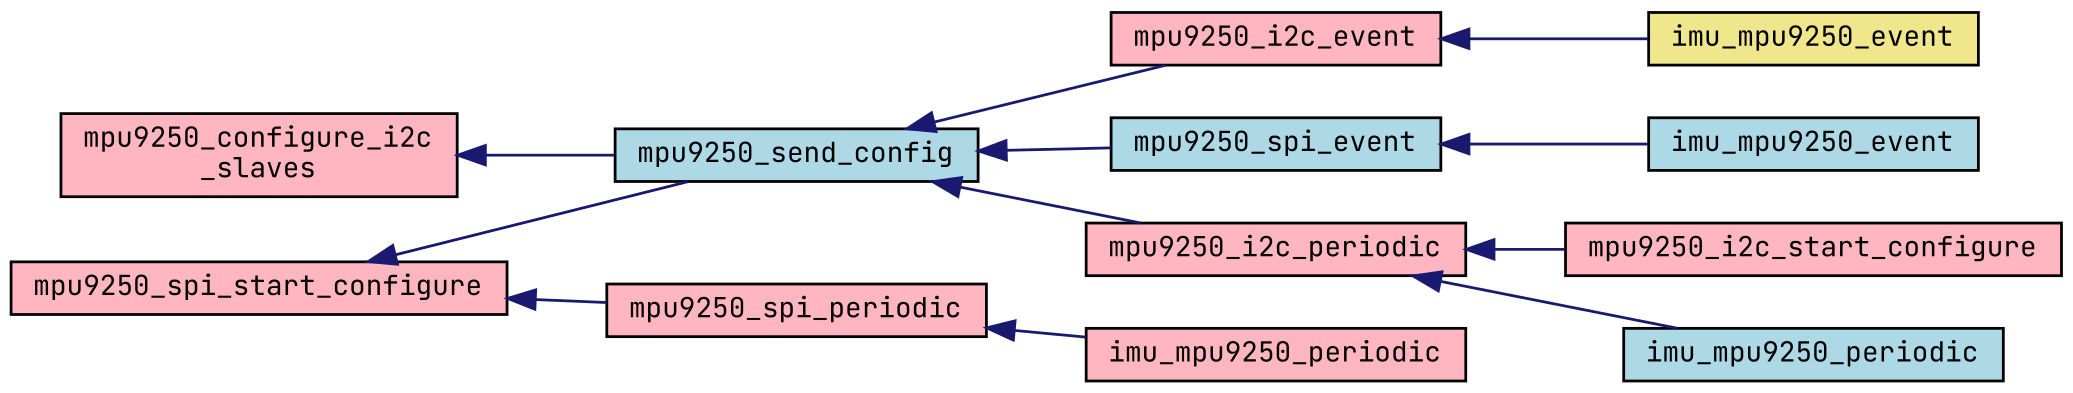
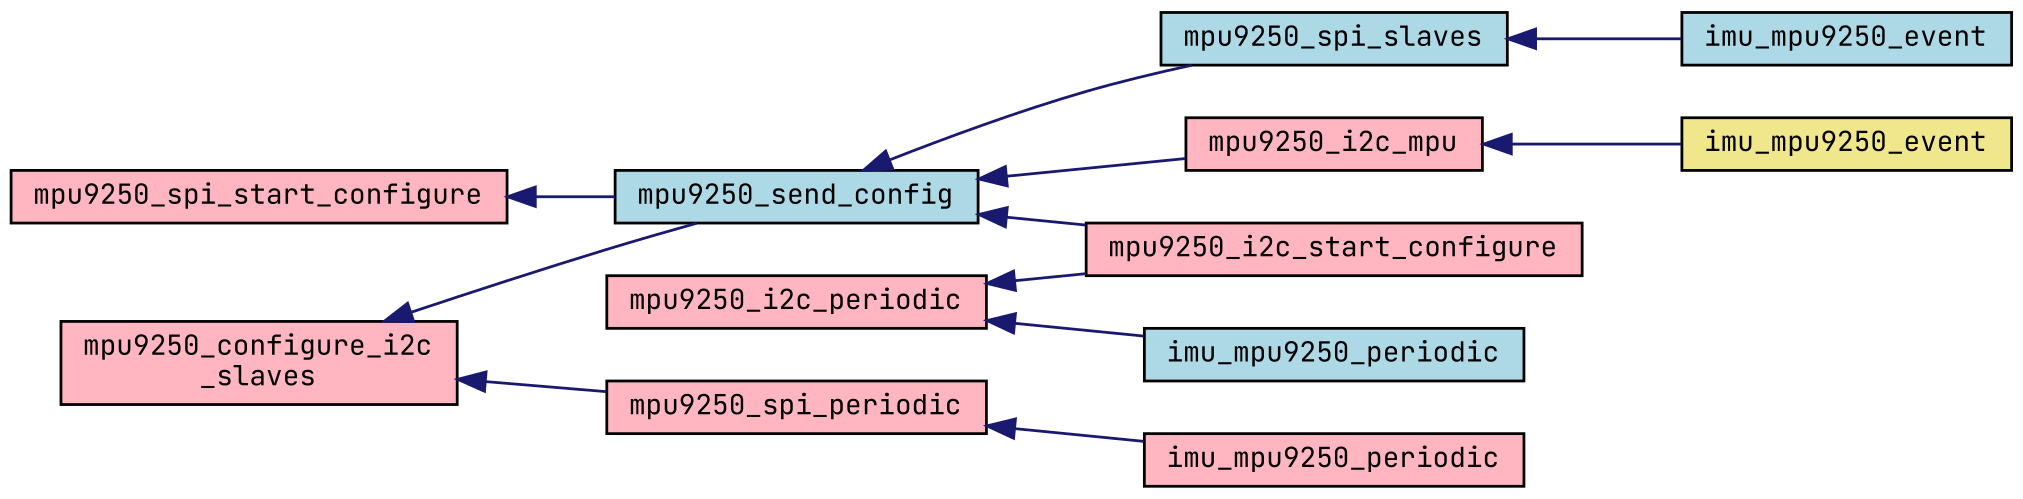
node "mpu9250_i2c_event": label "mpu9250_i2c_event" -> "mpu9250_i2c_mpu"
node "mpu9250_spi_event": label "mpu9250_spi_event" -> "mpu9250_spi_slaves"
edge "mpu9250_i2c_periodic" -> "mpu9250_send_config": now "mpu9250_i2c_start_configure" -> "mpu9250_send_config"
edge "mpu9250_spi_periodic" -> "mpu9250_spi_start_configure": now "mpu9250_spi_periodic" -> "mpu9250_configure_i2c _slaves"
